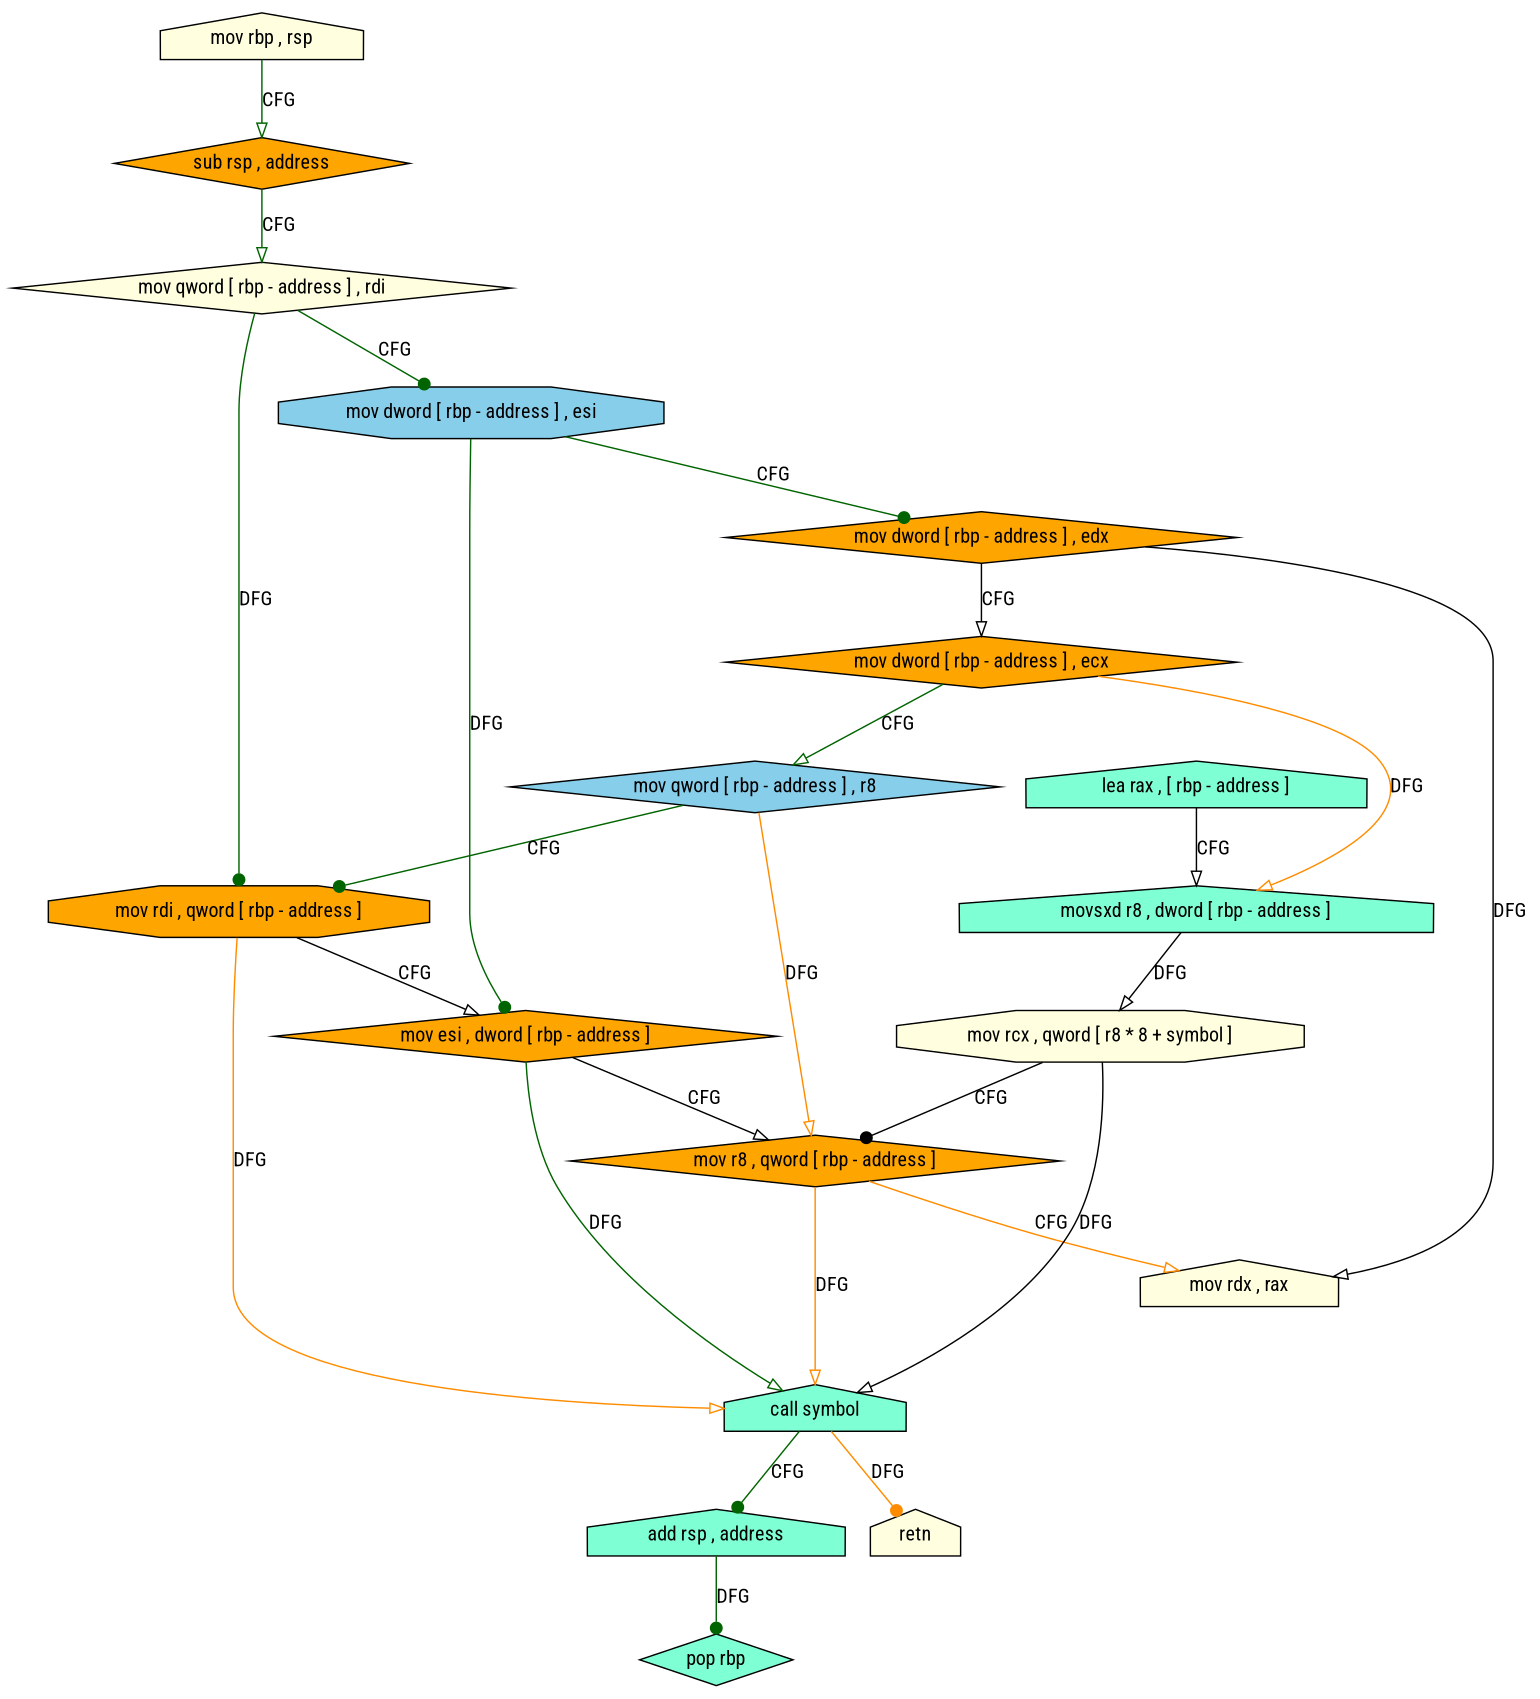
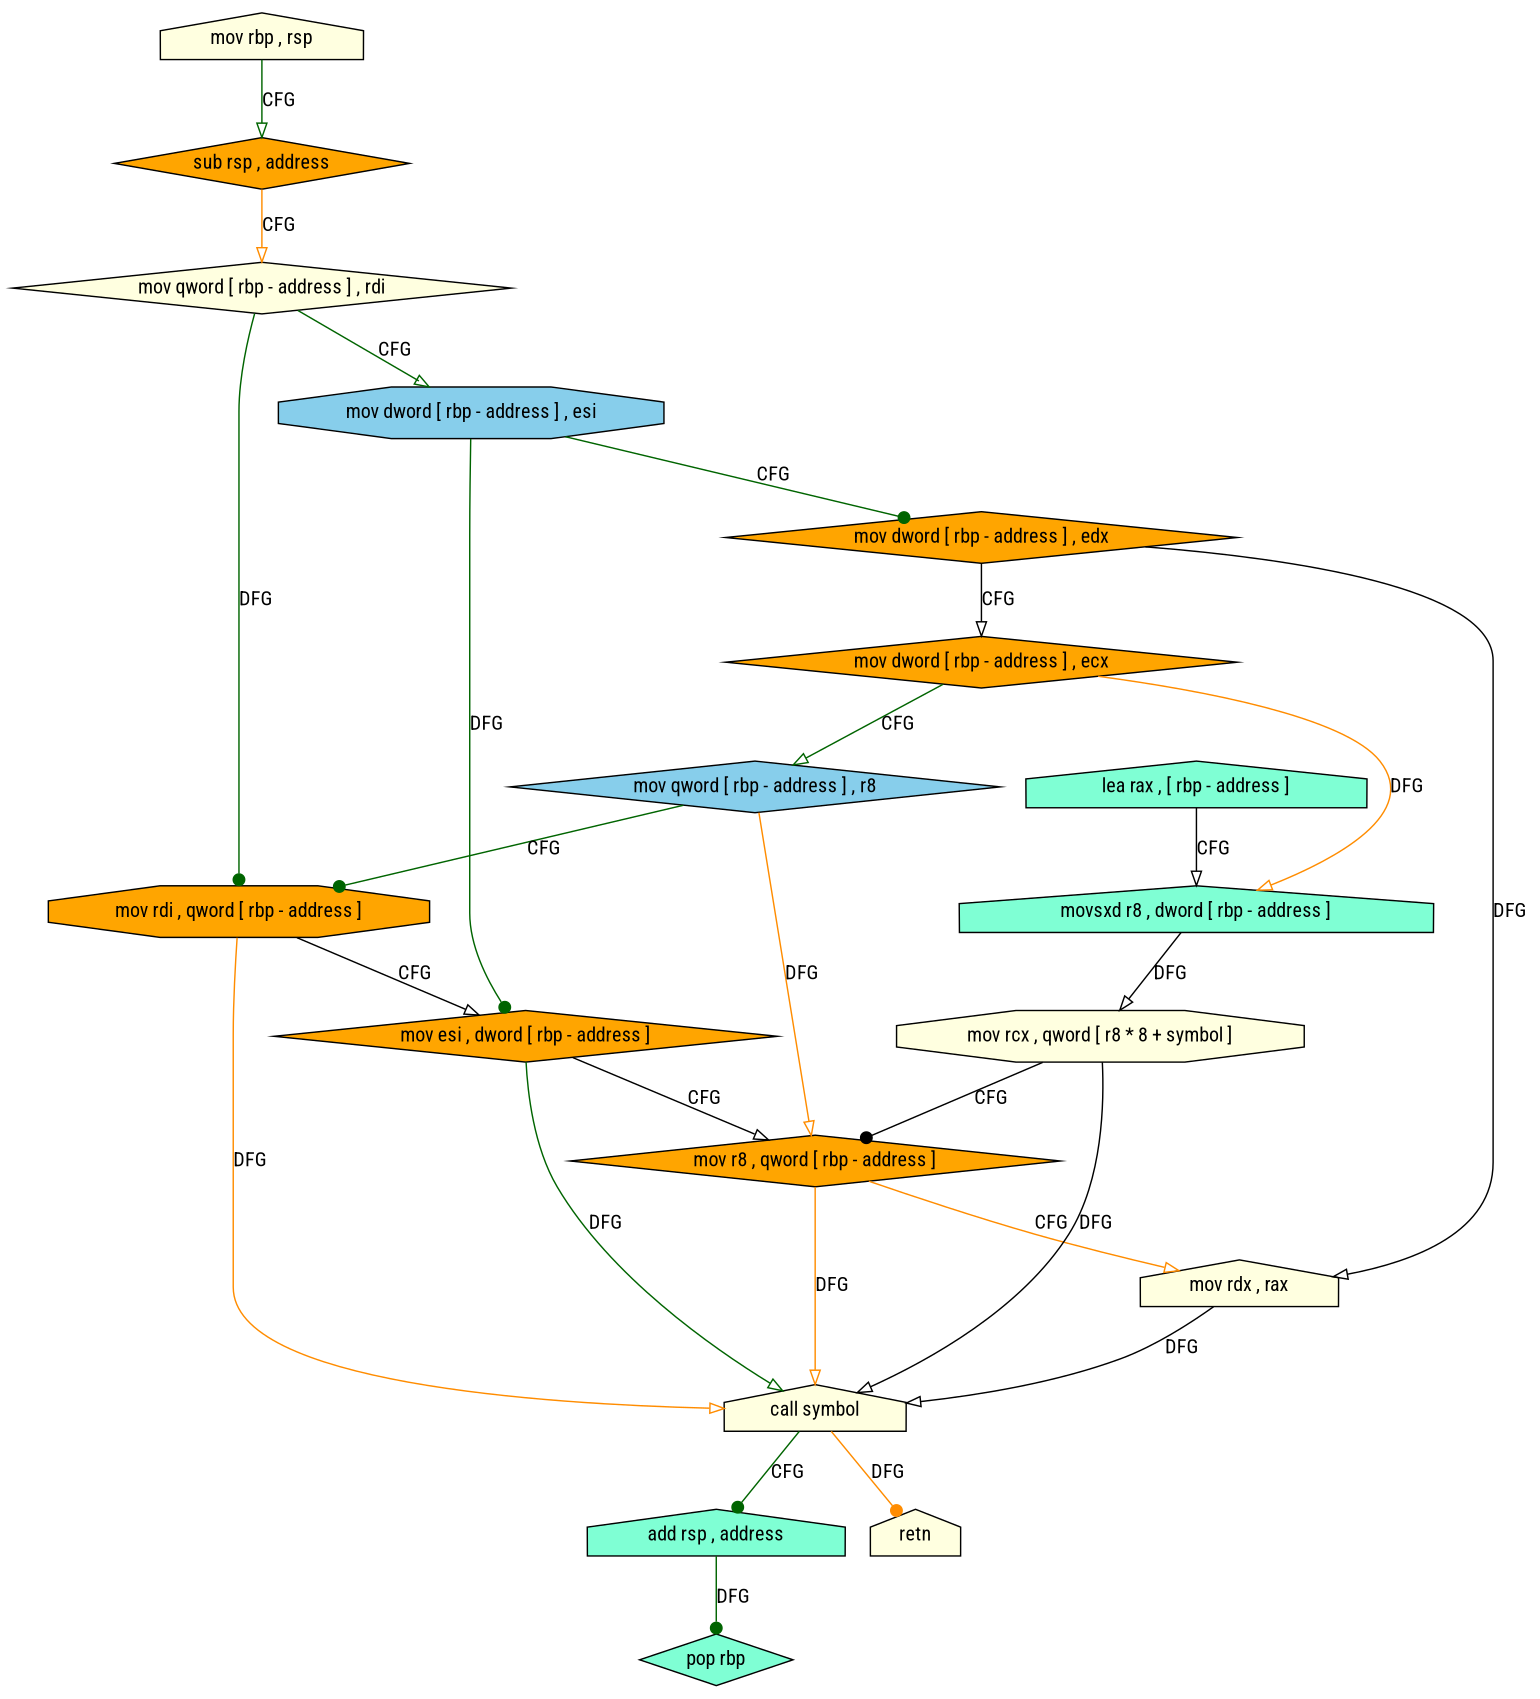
edge "sub rsp , address" -> "mov qword [ rbp - address ] , rdi": color darkgreen -> darkorange
edge "mov qword [ rbp - address ] , rdi" -> "mov dword [ rbp - address ] , esi": arrowhead dot -> onormal
edge "mov rdx , rax" -> "call symbol": added, label "DFG"
node "call symbol": fillcolor aquamarine -> lightyellow
